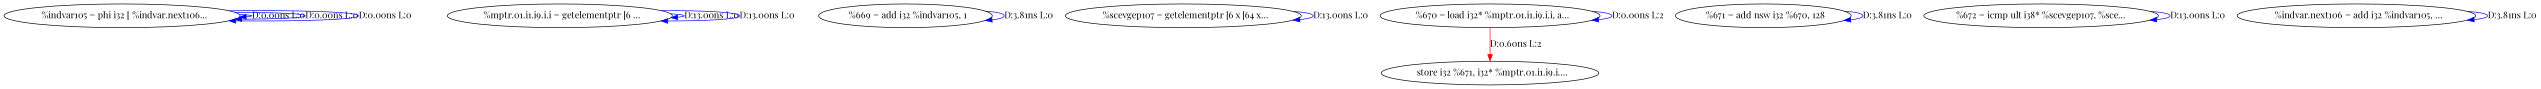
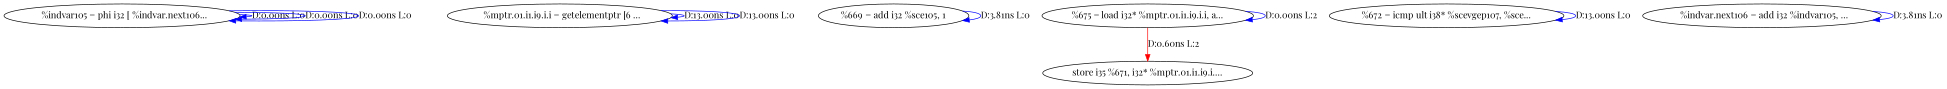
node "%669 = add i32 %indvar105, 1": label "%669 = add i32 %indvar105, 1" -> "%669 = add i32 %sce105, 1"
node "%scevgep107 = getelementptr [6 x [64 x...": removed
node "%670 = load i32* %mptr.01.i1.i9.i.i, a...": label "%670 = load i32* %mptr.01.i1.i9.i.i, a..." -> "%675 = load i32* %mptr.01.i1.i9.i.i, a..."
node "%671 = add nsw i32 %670, 128": removed
node "store i32 %671, i32* %mptr.01.i1.i9.i....": label "store i32 %671, i32* %mptr.01.i1.i9.i...." -> "store i35 %671, i32* %mptr.01.i1.i9.i...."
